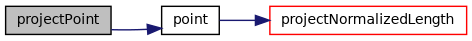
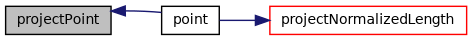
edge "projectPoint" -> "point": reversed
